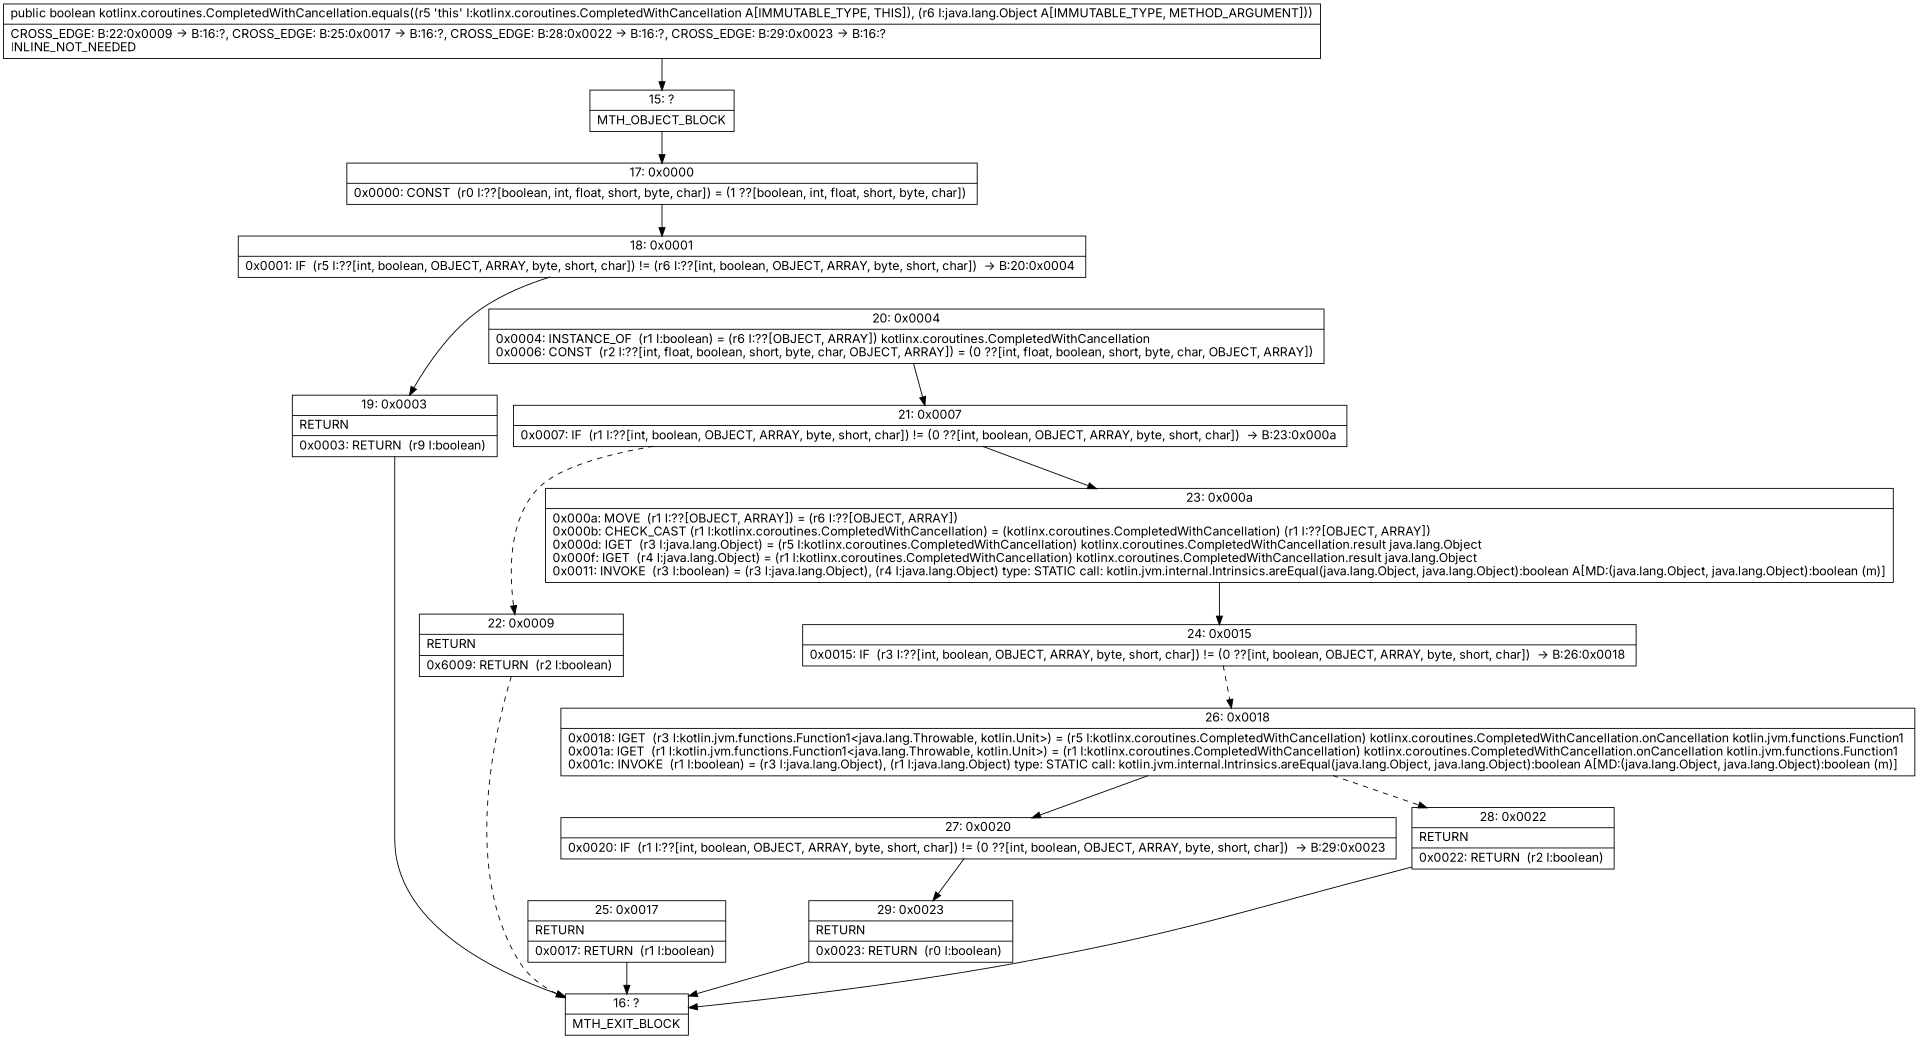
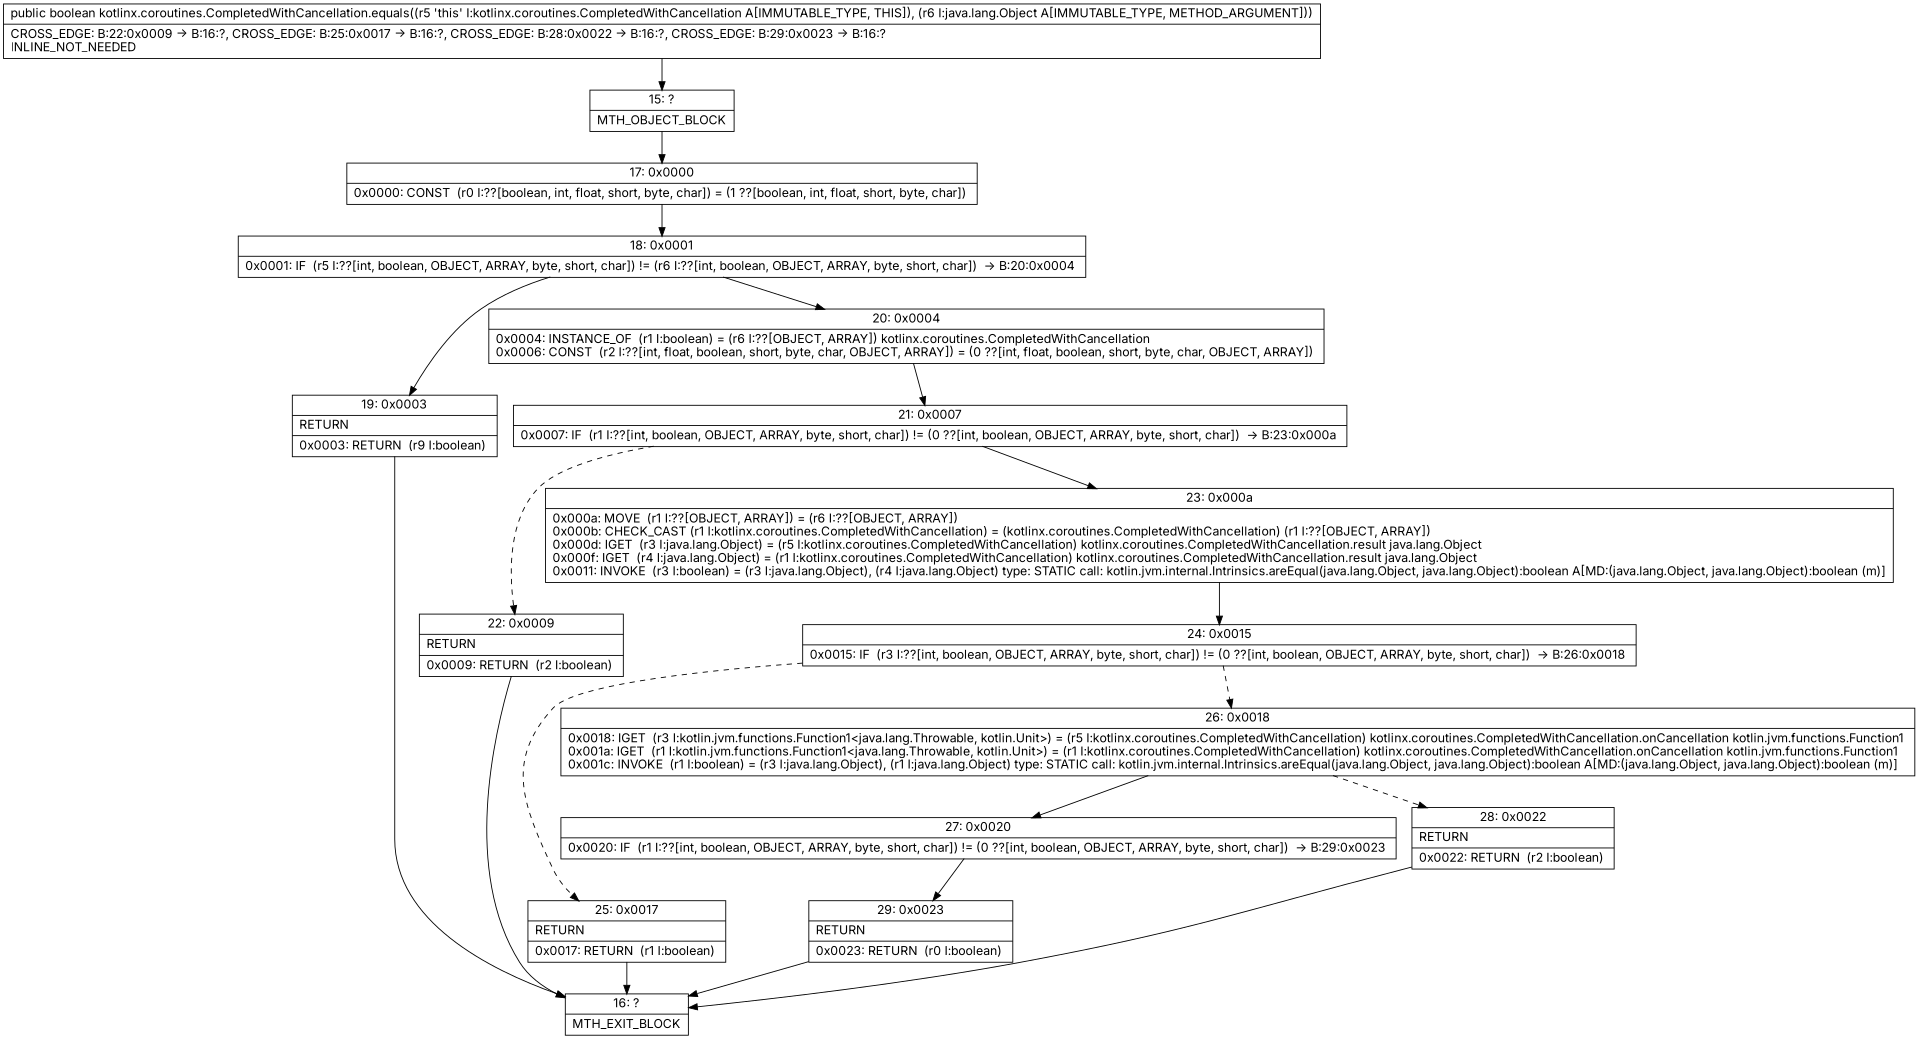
edge "18: 0x0001" -> "20: 0x0004": added
node "22: 0x0009": text "0x6009: RETURN  (r2 I:boolean)" -> "0x0009: RETURN  (r2 I:boolean)"
edge "24: 0x0015" -> "25: 0x0017": added
edge "22: 0x0009" -> "16: ?": style dashed -> solid
